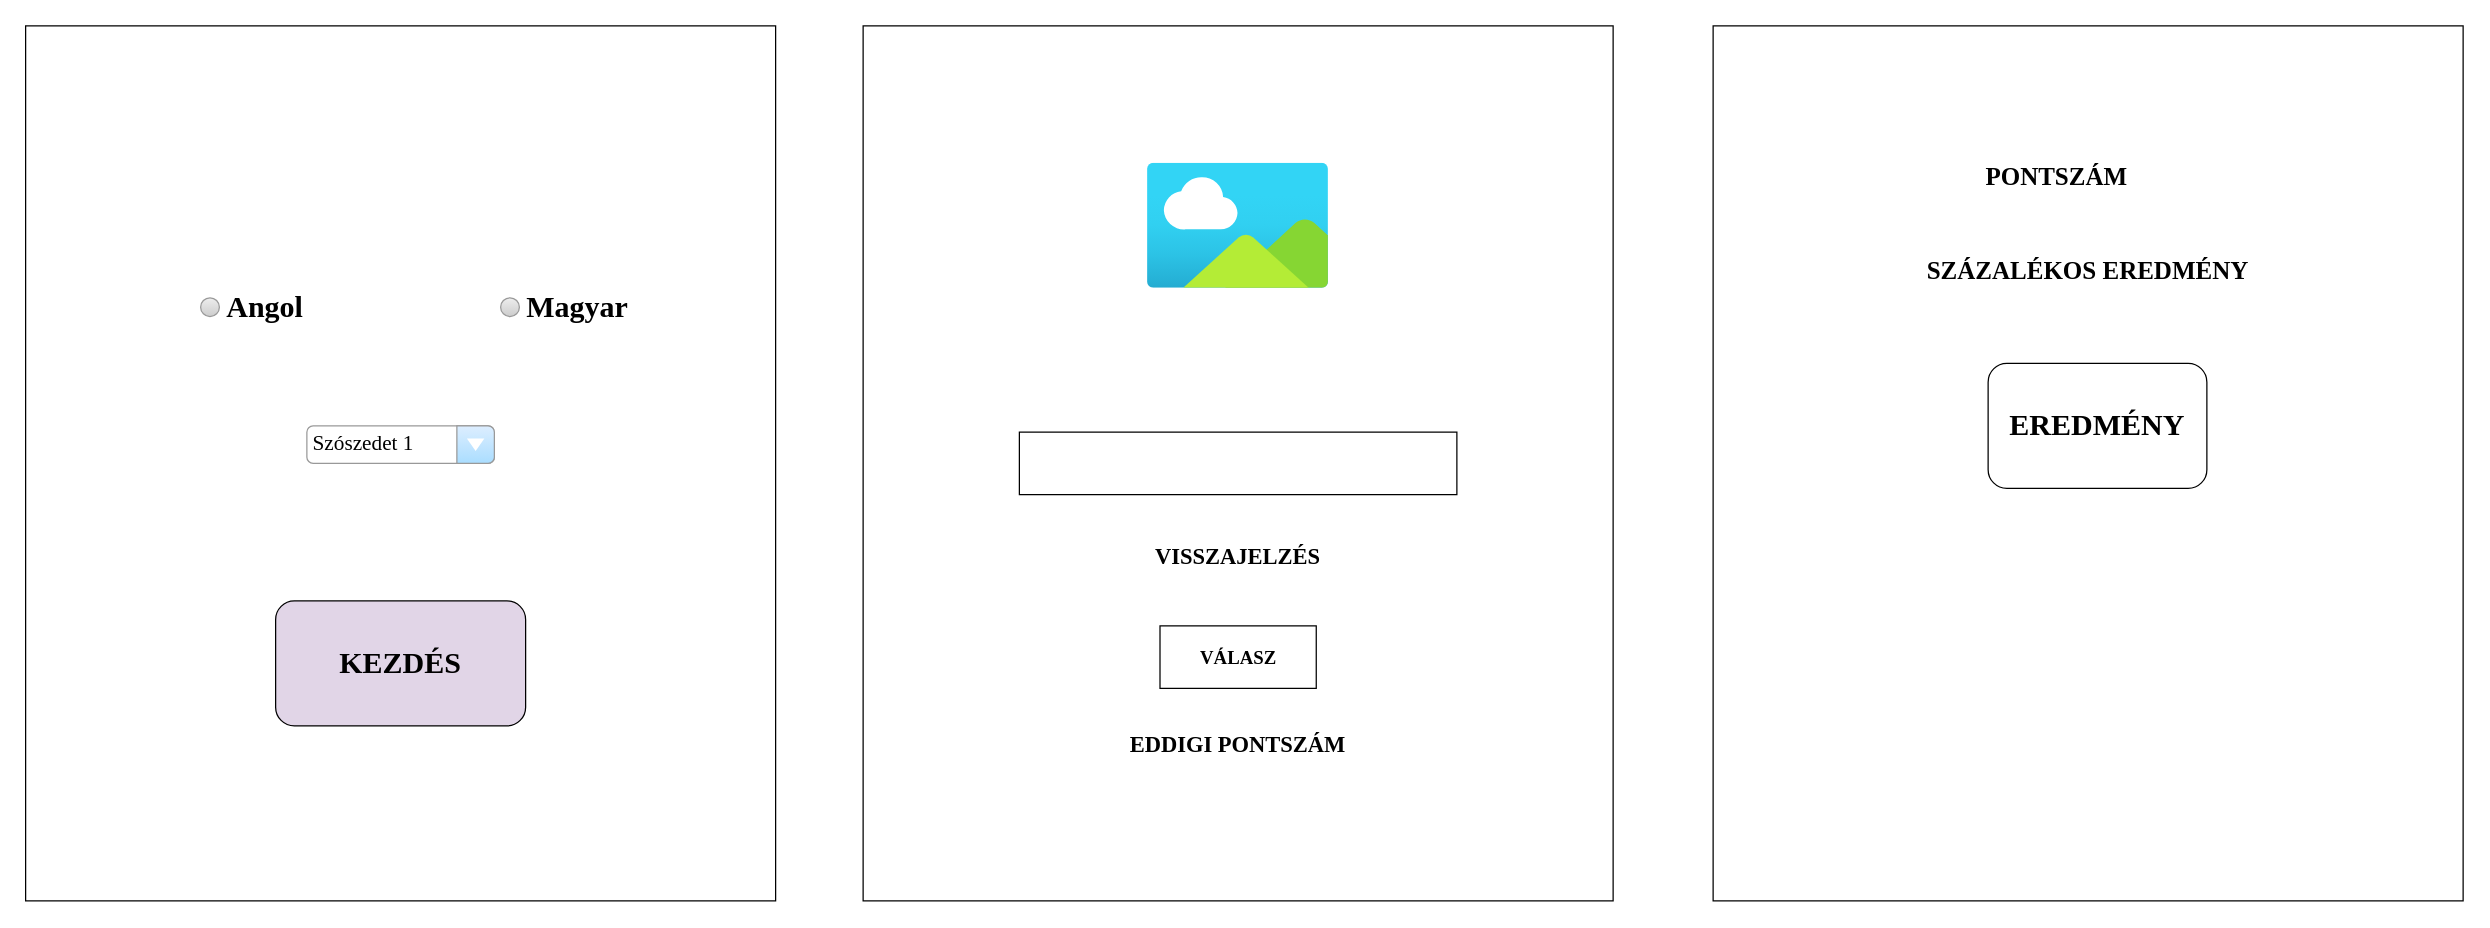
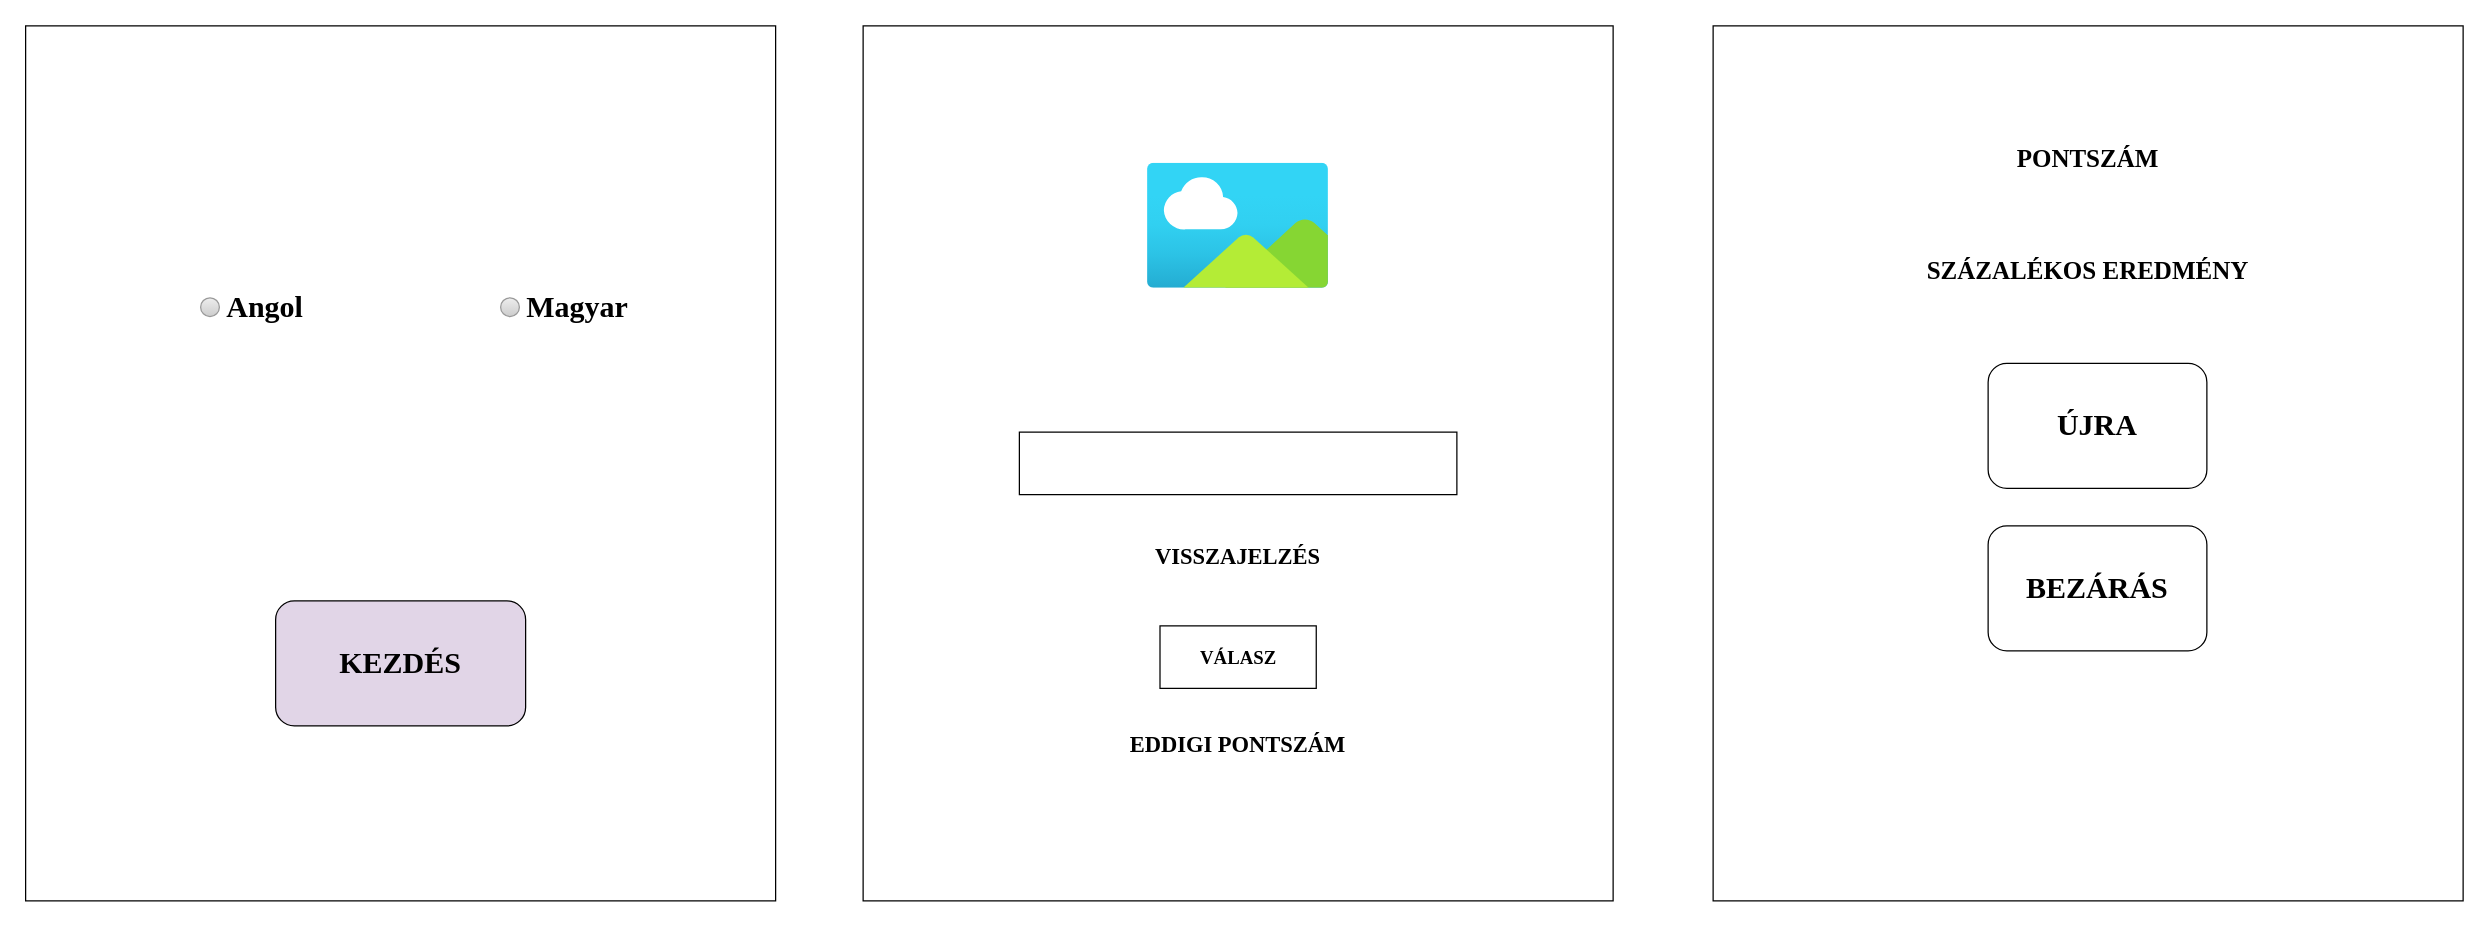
node "PONTSZÁM": moved (2057, 176) -> (2088, 157)
node "EREDMÉNY": label "EREDMÉNY" -> "ÚJRA"
node "Szószedet 1": removed
node "BEZÁRÁS": added
